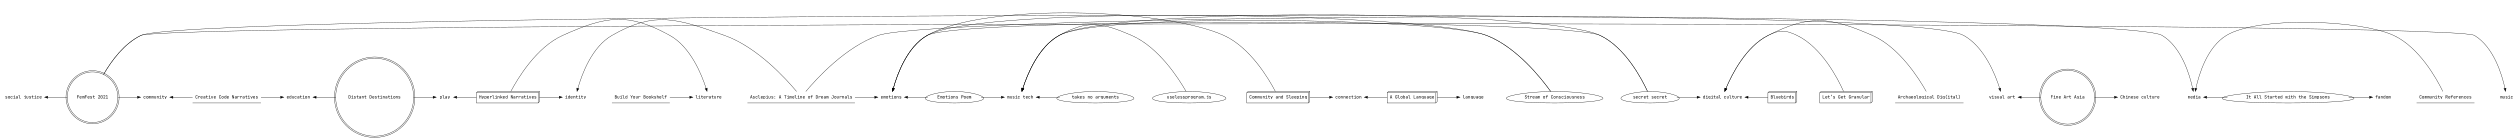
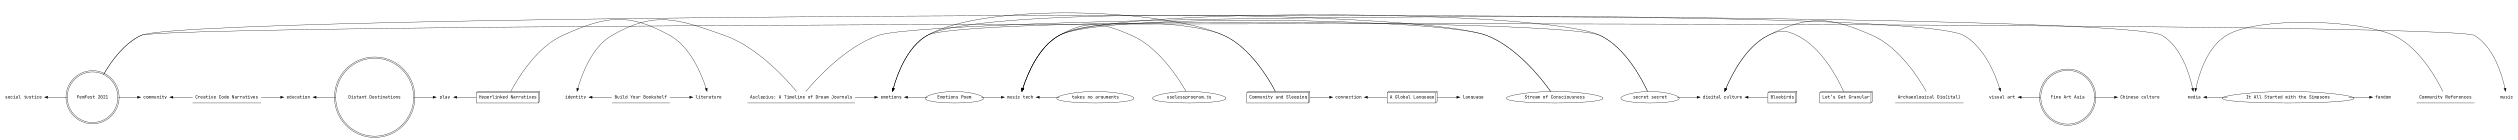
edge "Community and Sleeping" -> "music tech": added
edge "Hyperlinked Narratives" -> "identity": now "Build Your Bookshelf" -> "identity"
